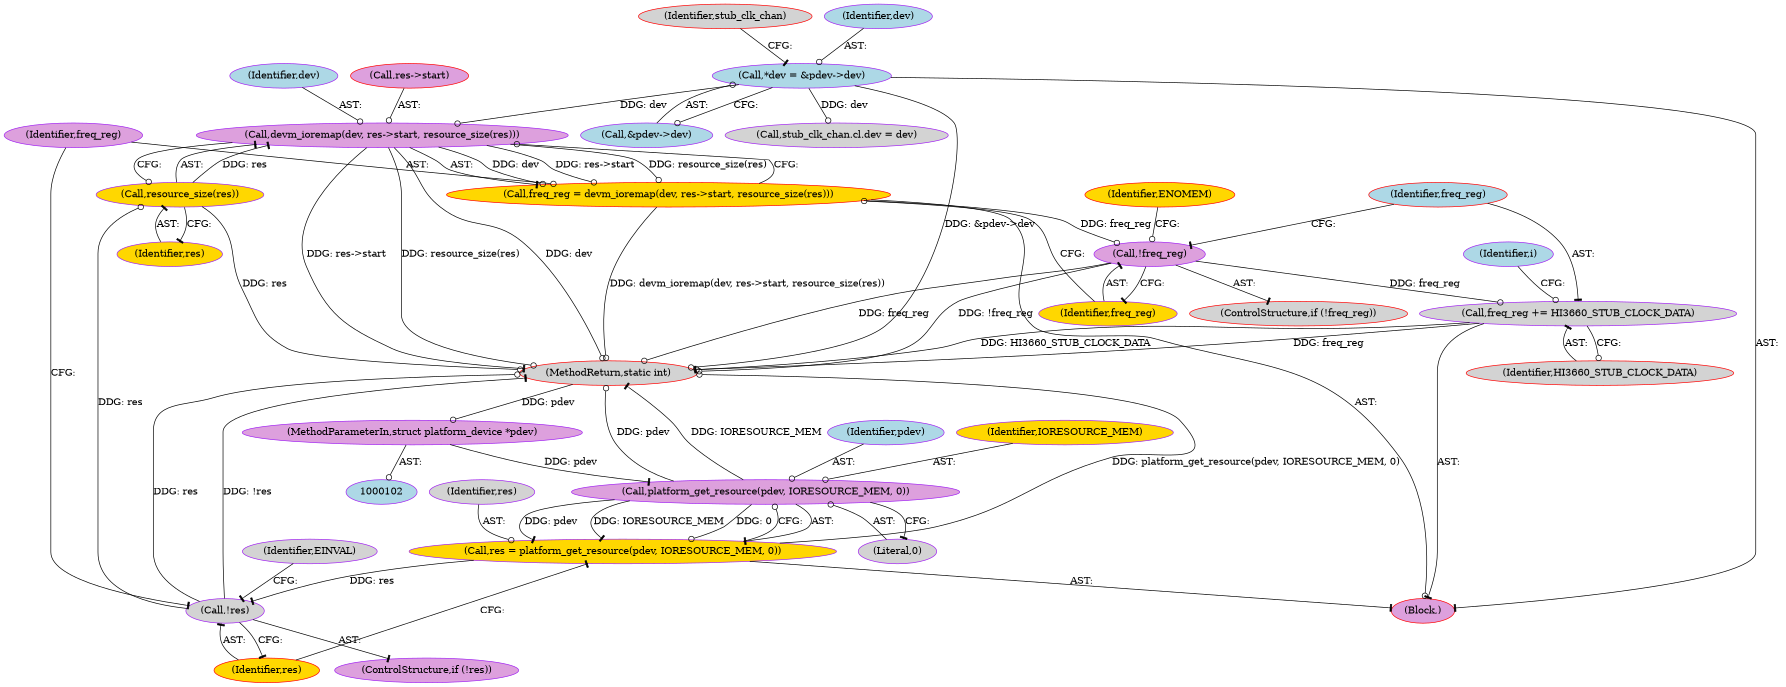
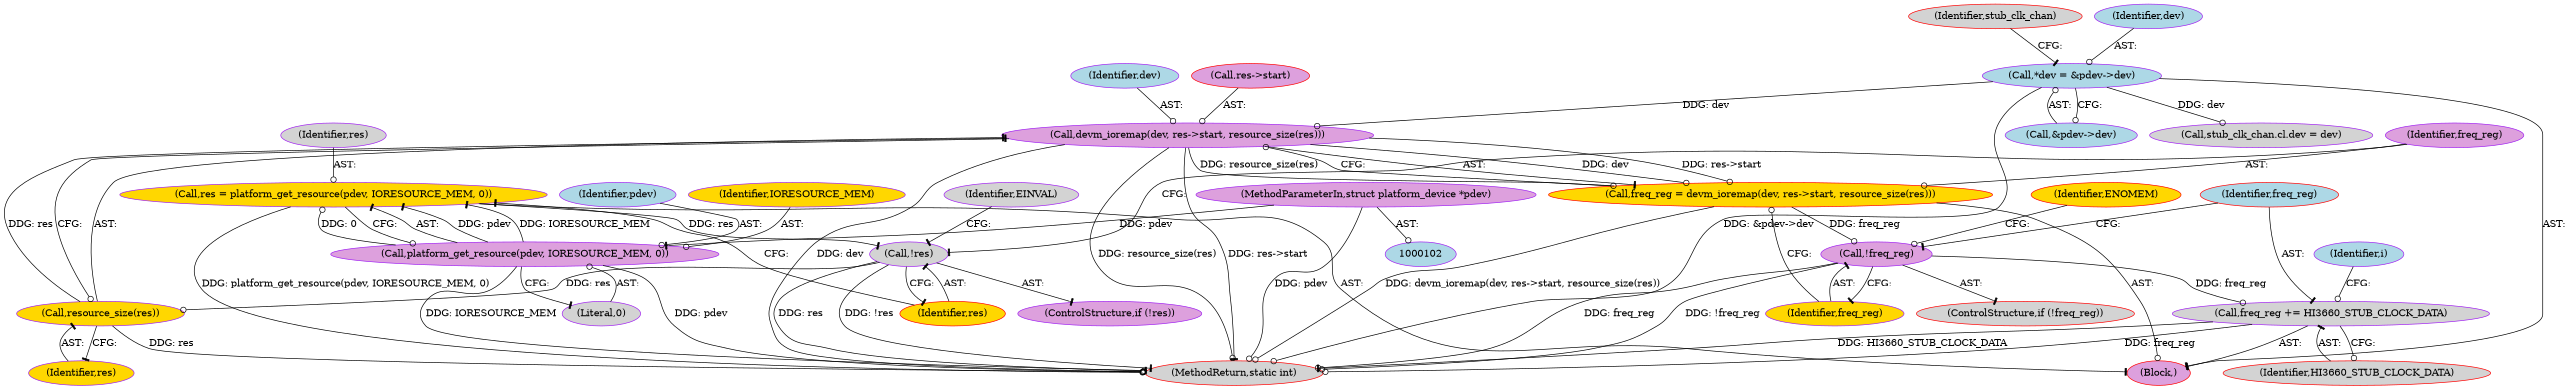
edge "(MethodReturn,static int)" -> "(MethodParameterIn,struct platform_device *pdev)": reversed
